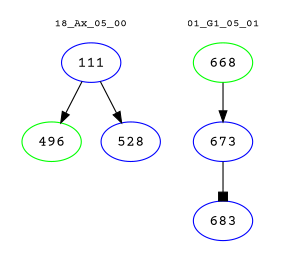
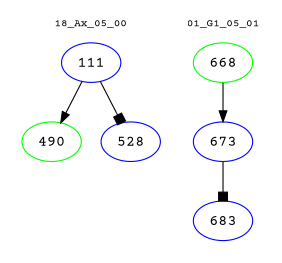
edge "111" -> "528": arrowhead normal -> box
node "496": label "496" -> "490"
